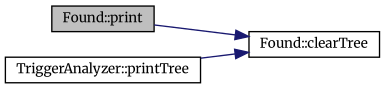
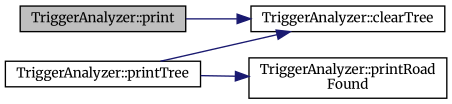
node "Found::print": label "Found::print" -> "TriggerAnalyzer::print"
node "Found::clearTree": label "Found::clearTree" -> "TriggerAnalyzer::clearTree"
node "TriggerAnalyzer::printRoad Found": added
